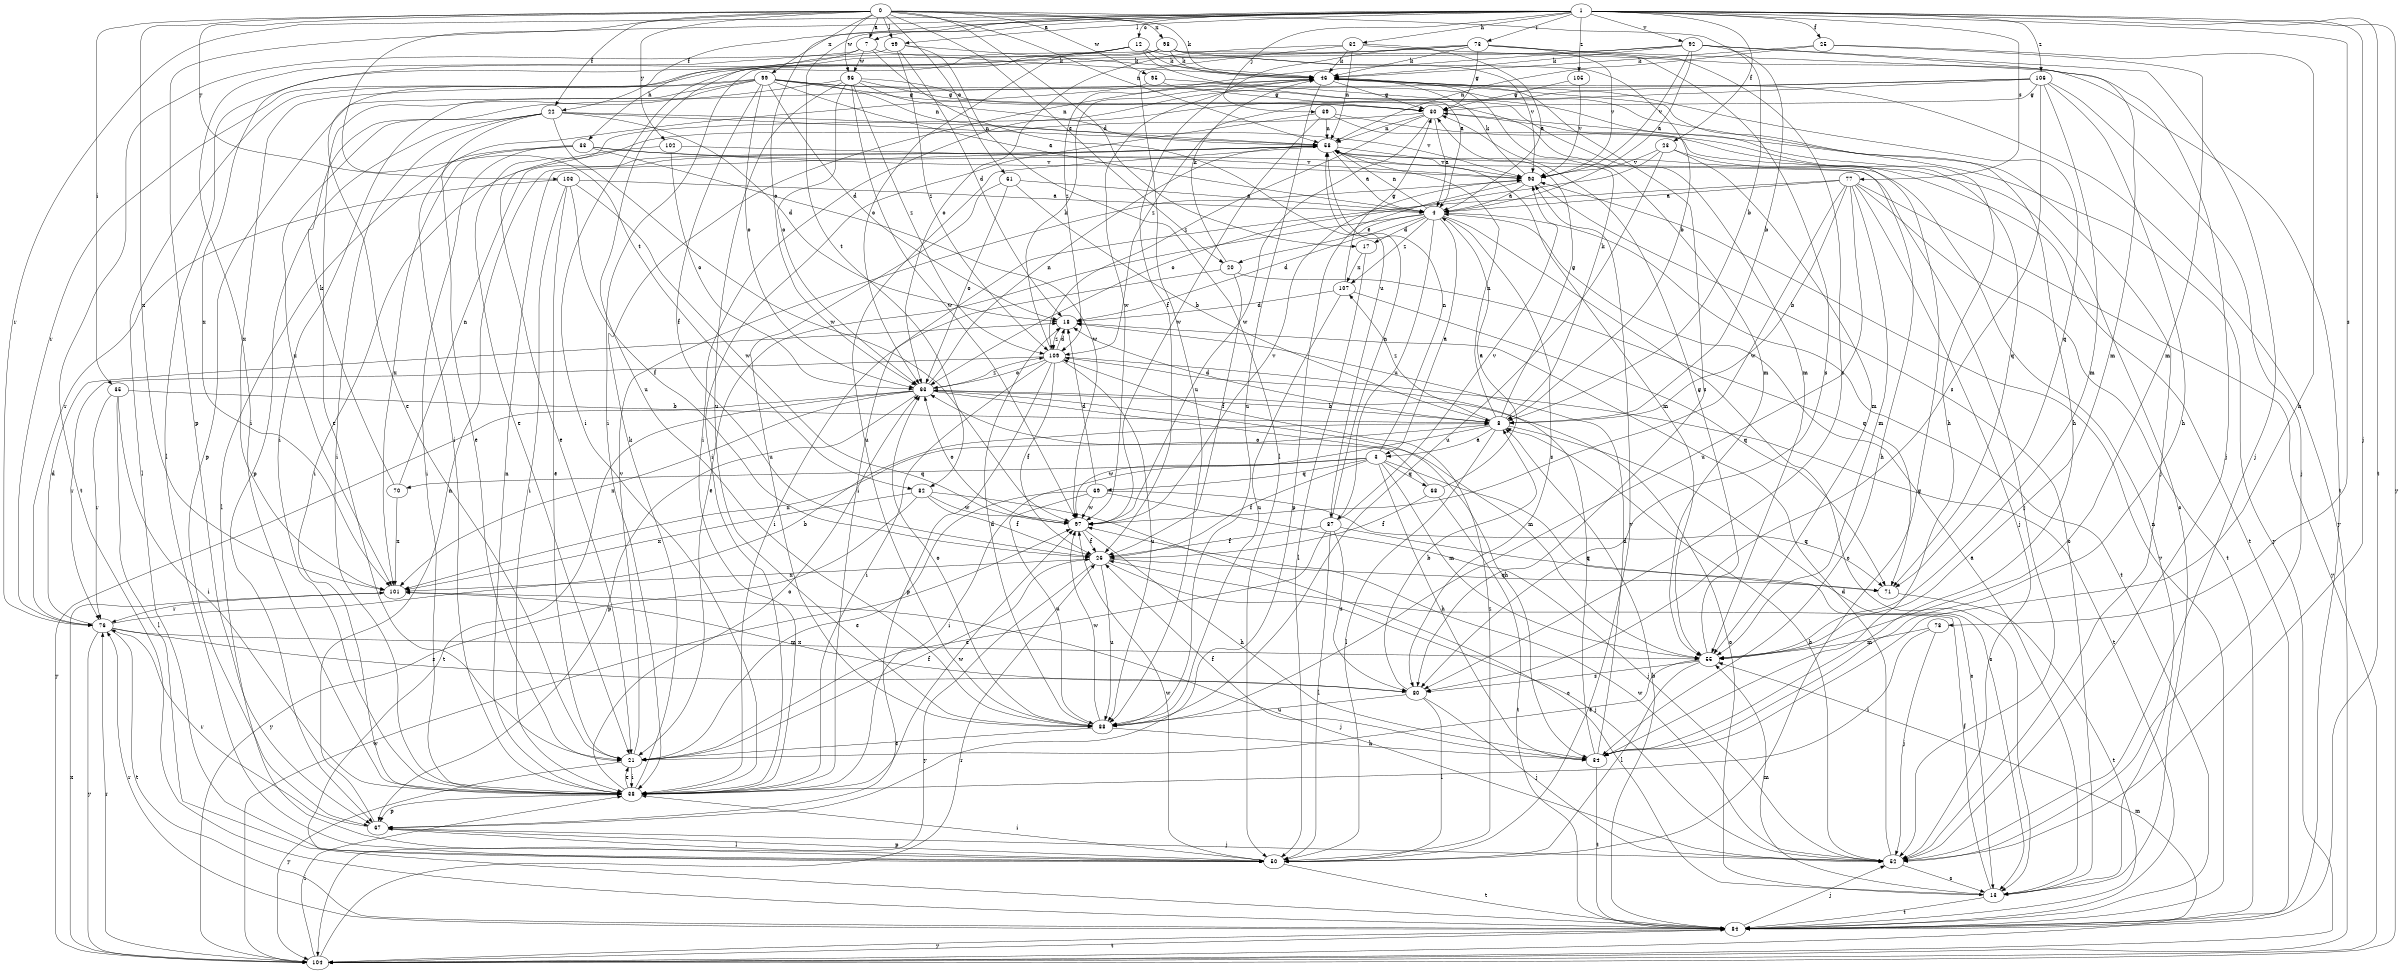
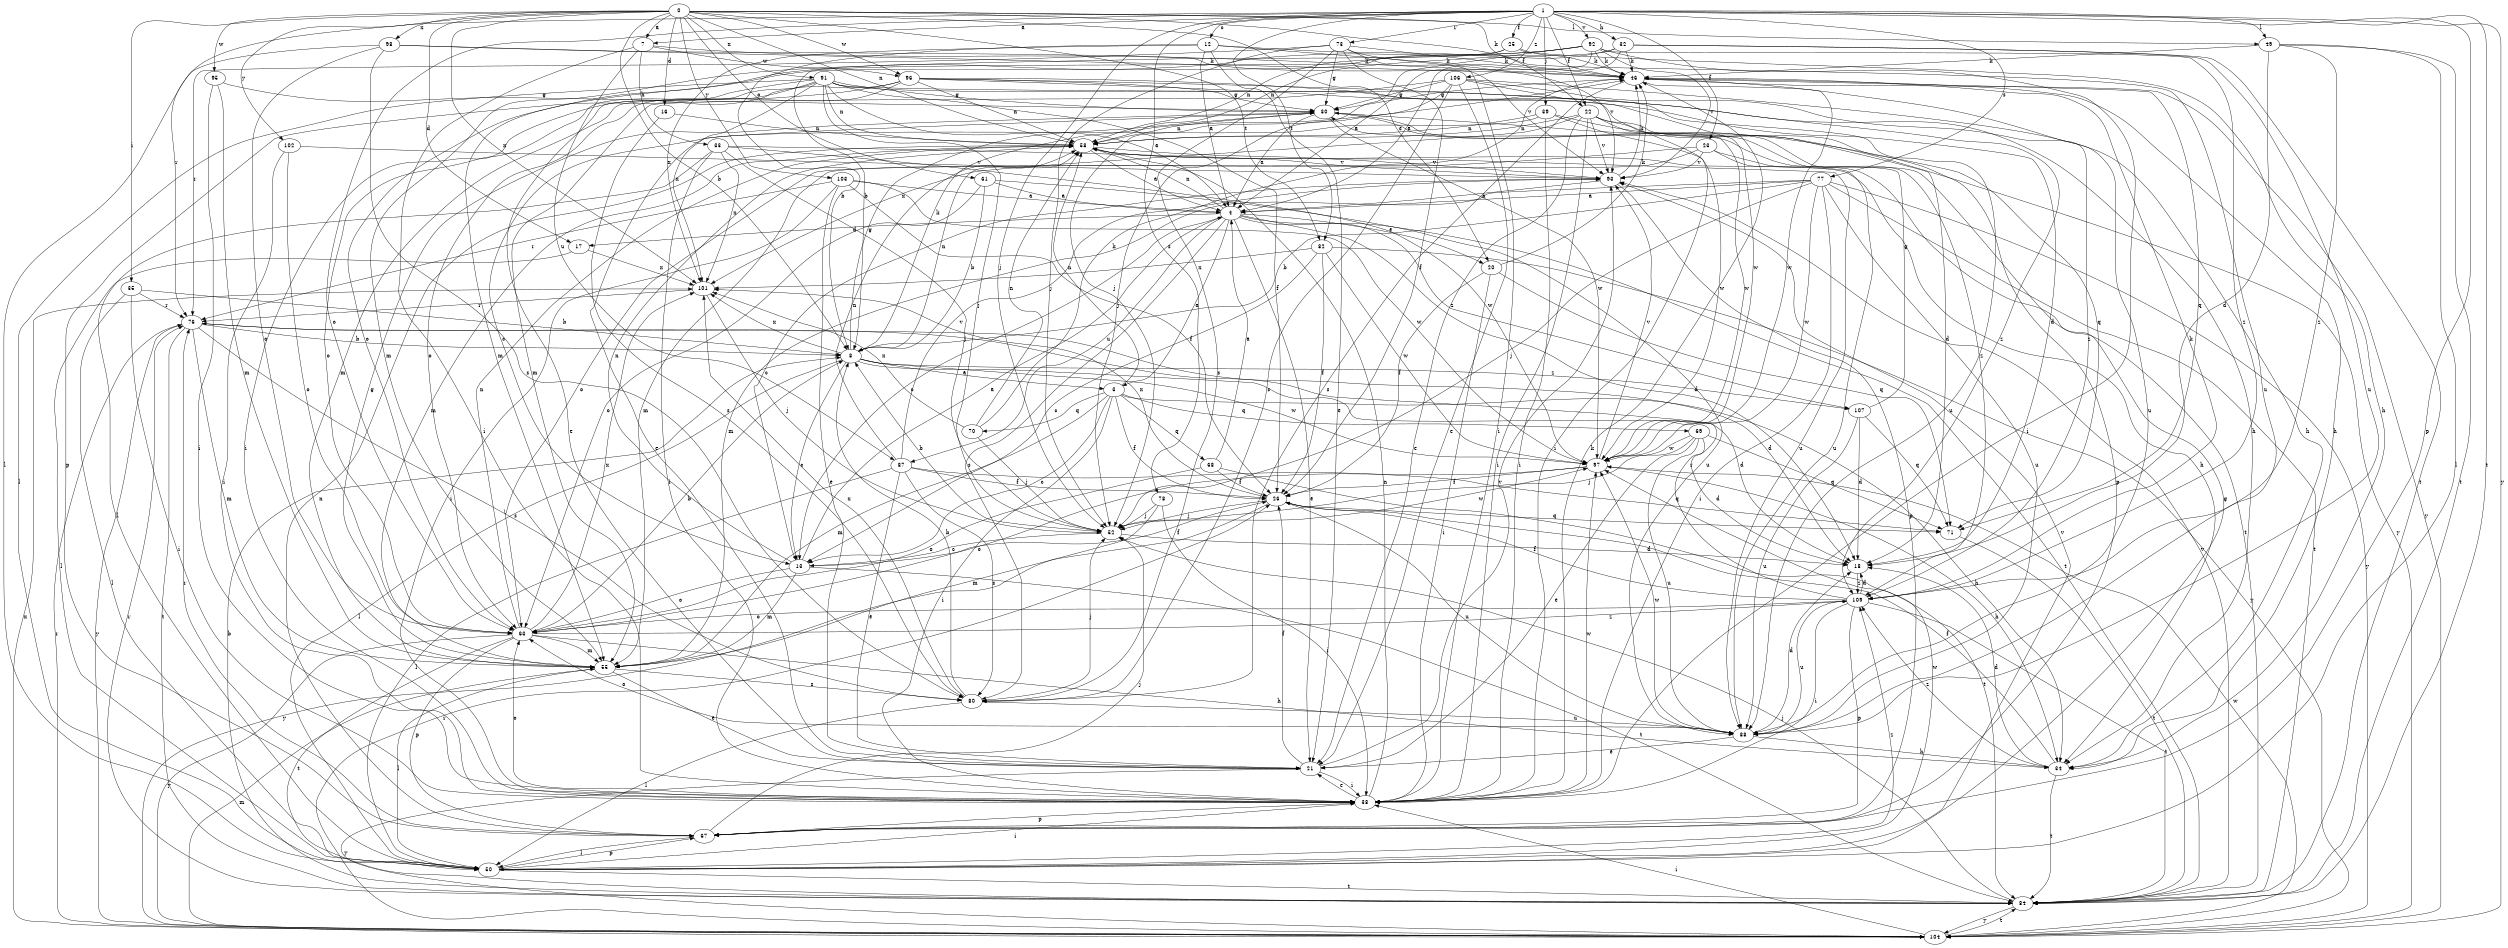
node "99": label "99" -> "91"
node "105": removed
node "16": added
edge "17" -> "107": now "17" -> "101"
edge "70" -> "52": added, label "j"
